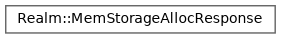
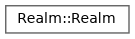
node "Realm::MemStorageAllocResponse": label "Realm::MemStorageAllocResponse" -> "Realm::Realm"
